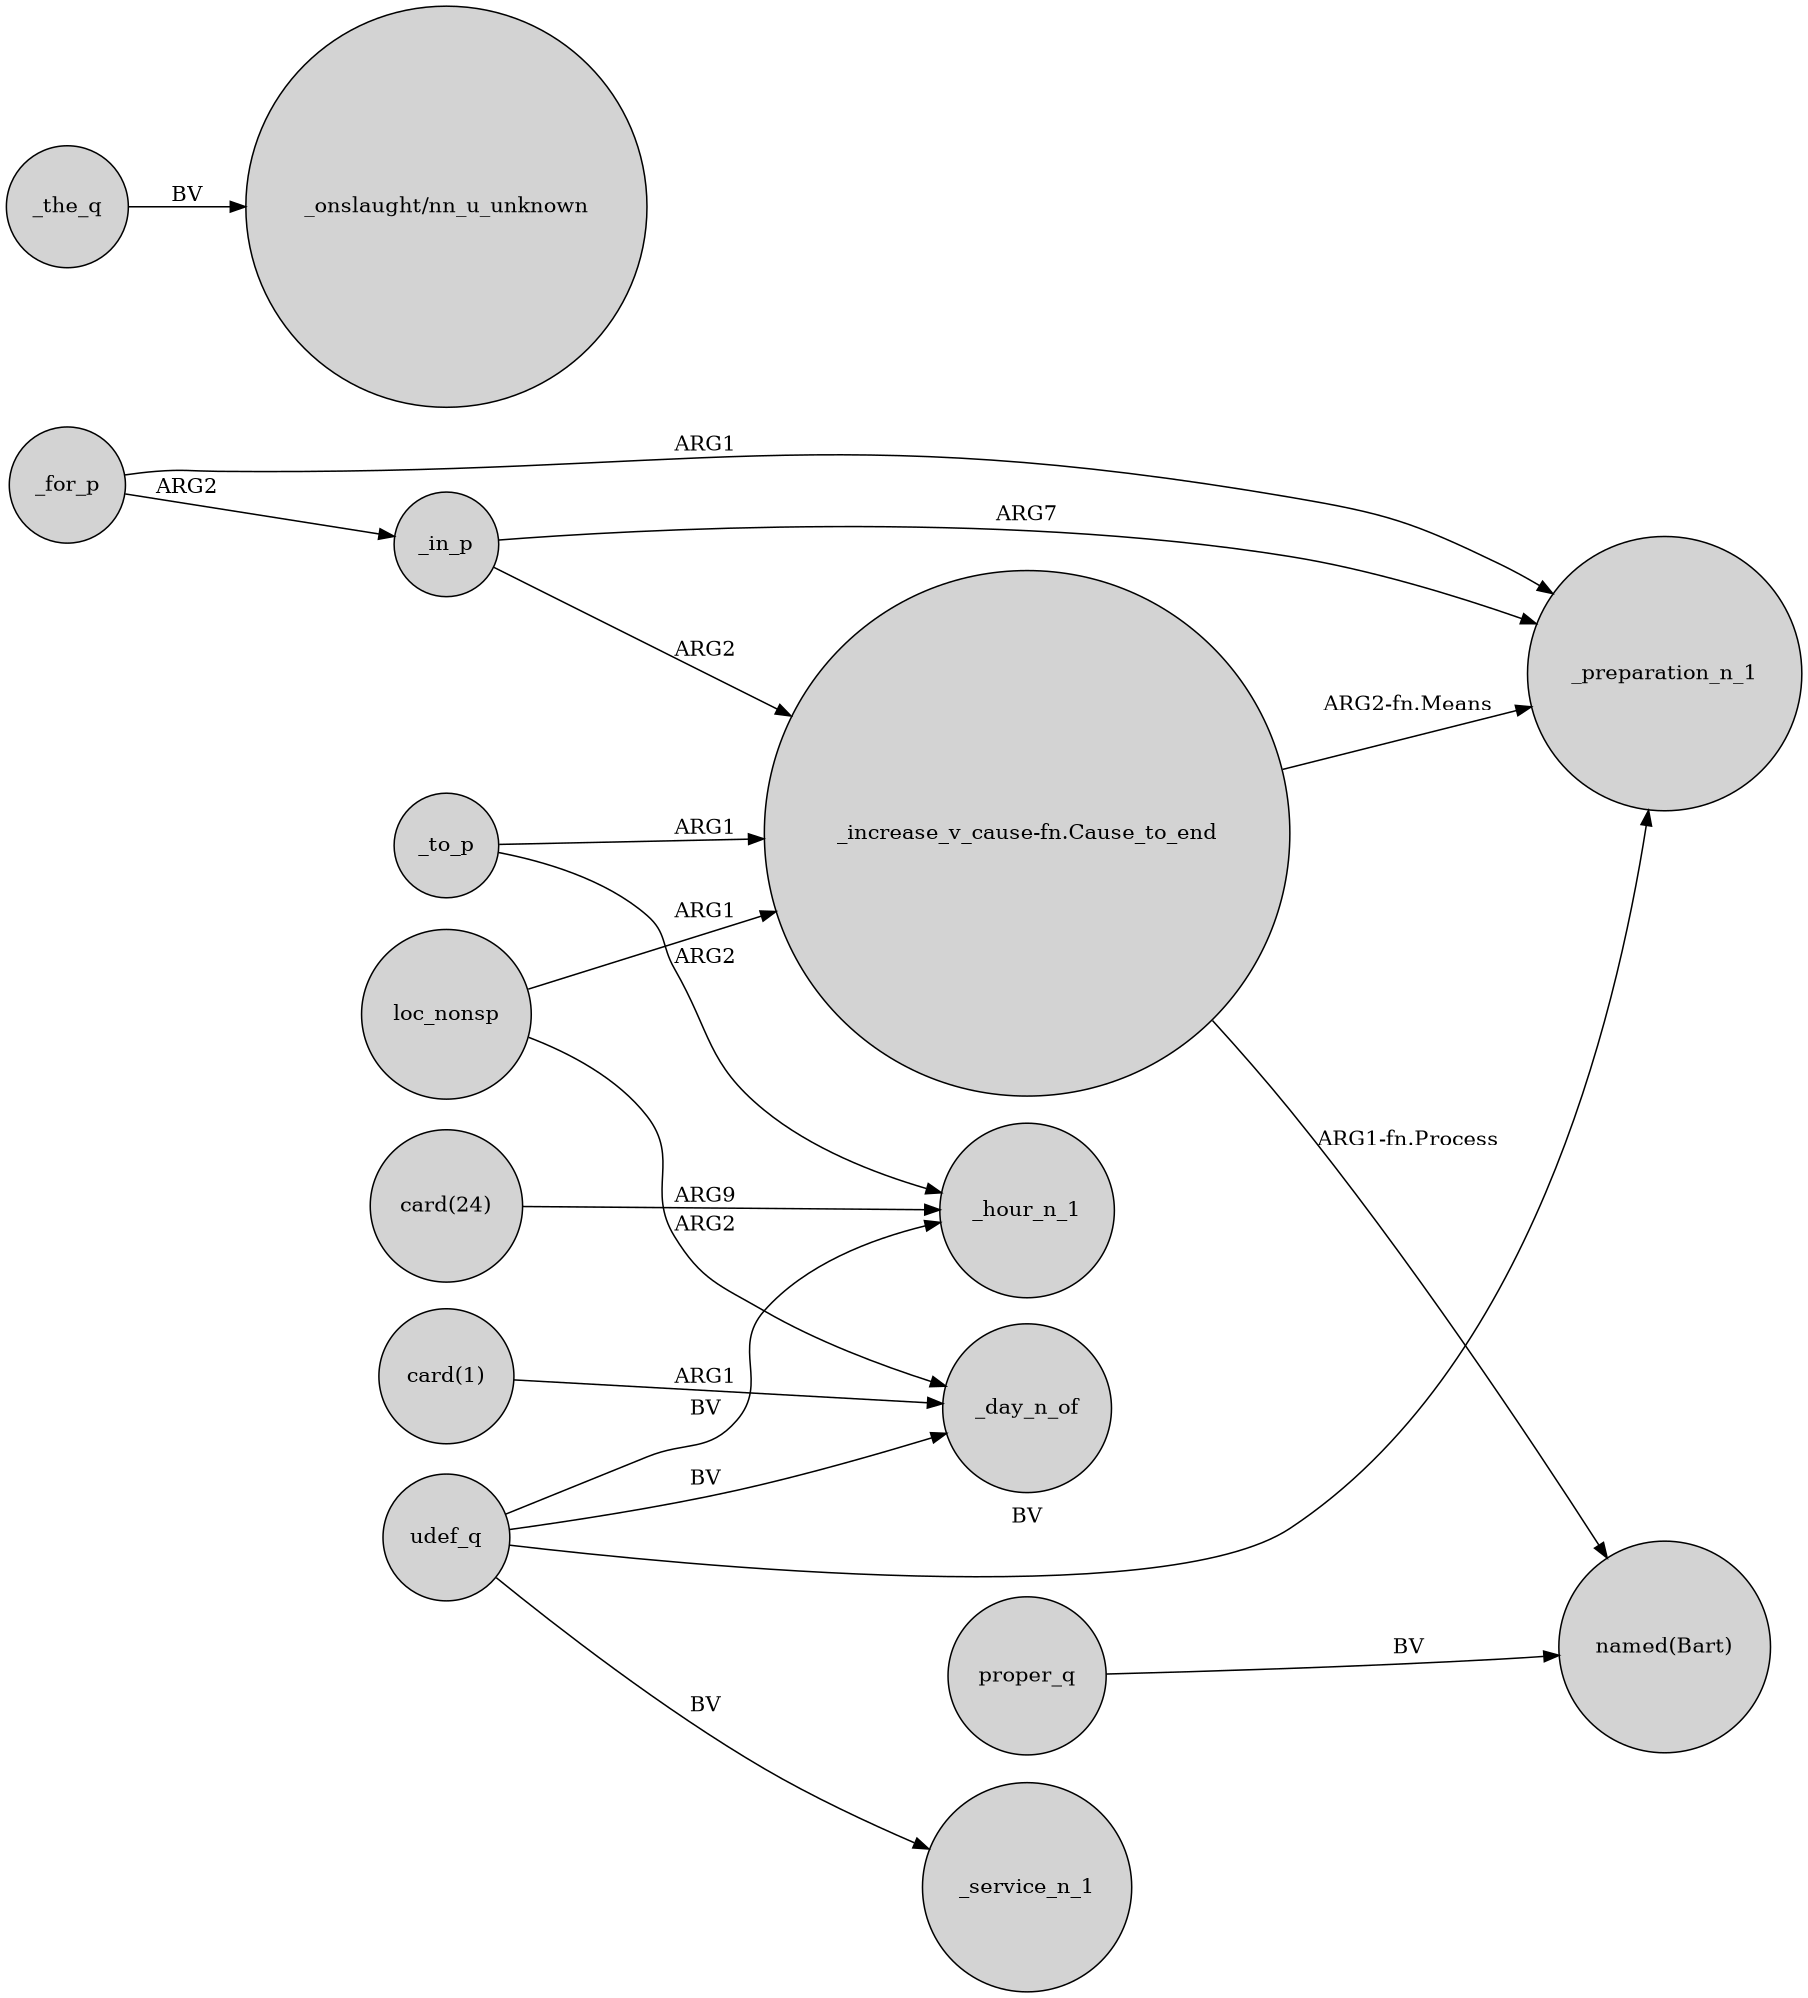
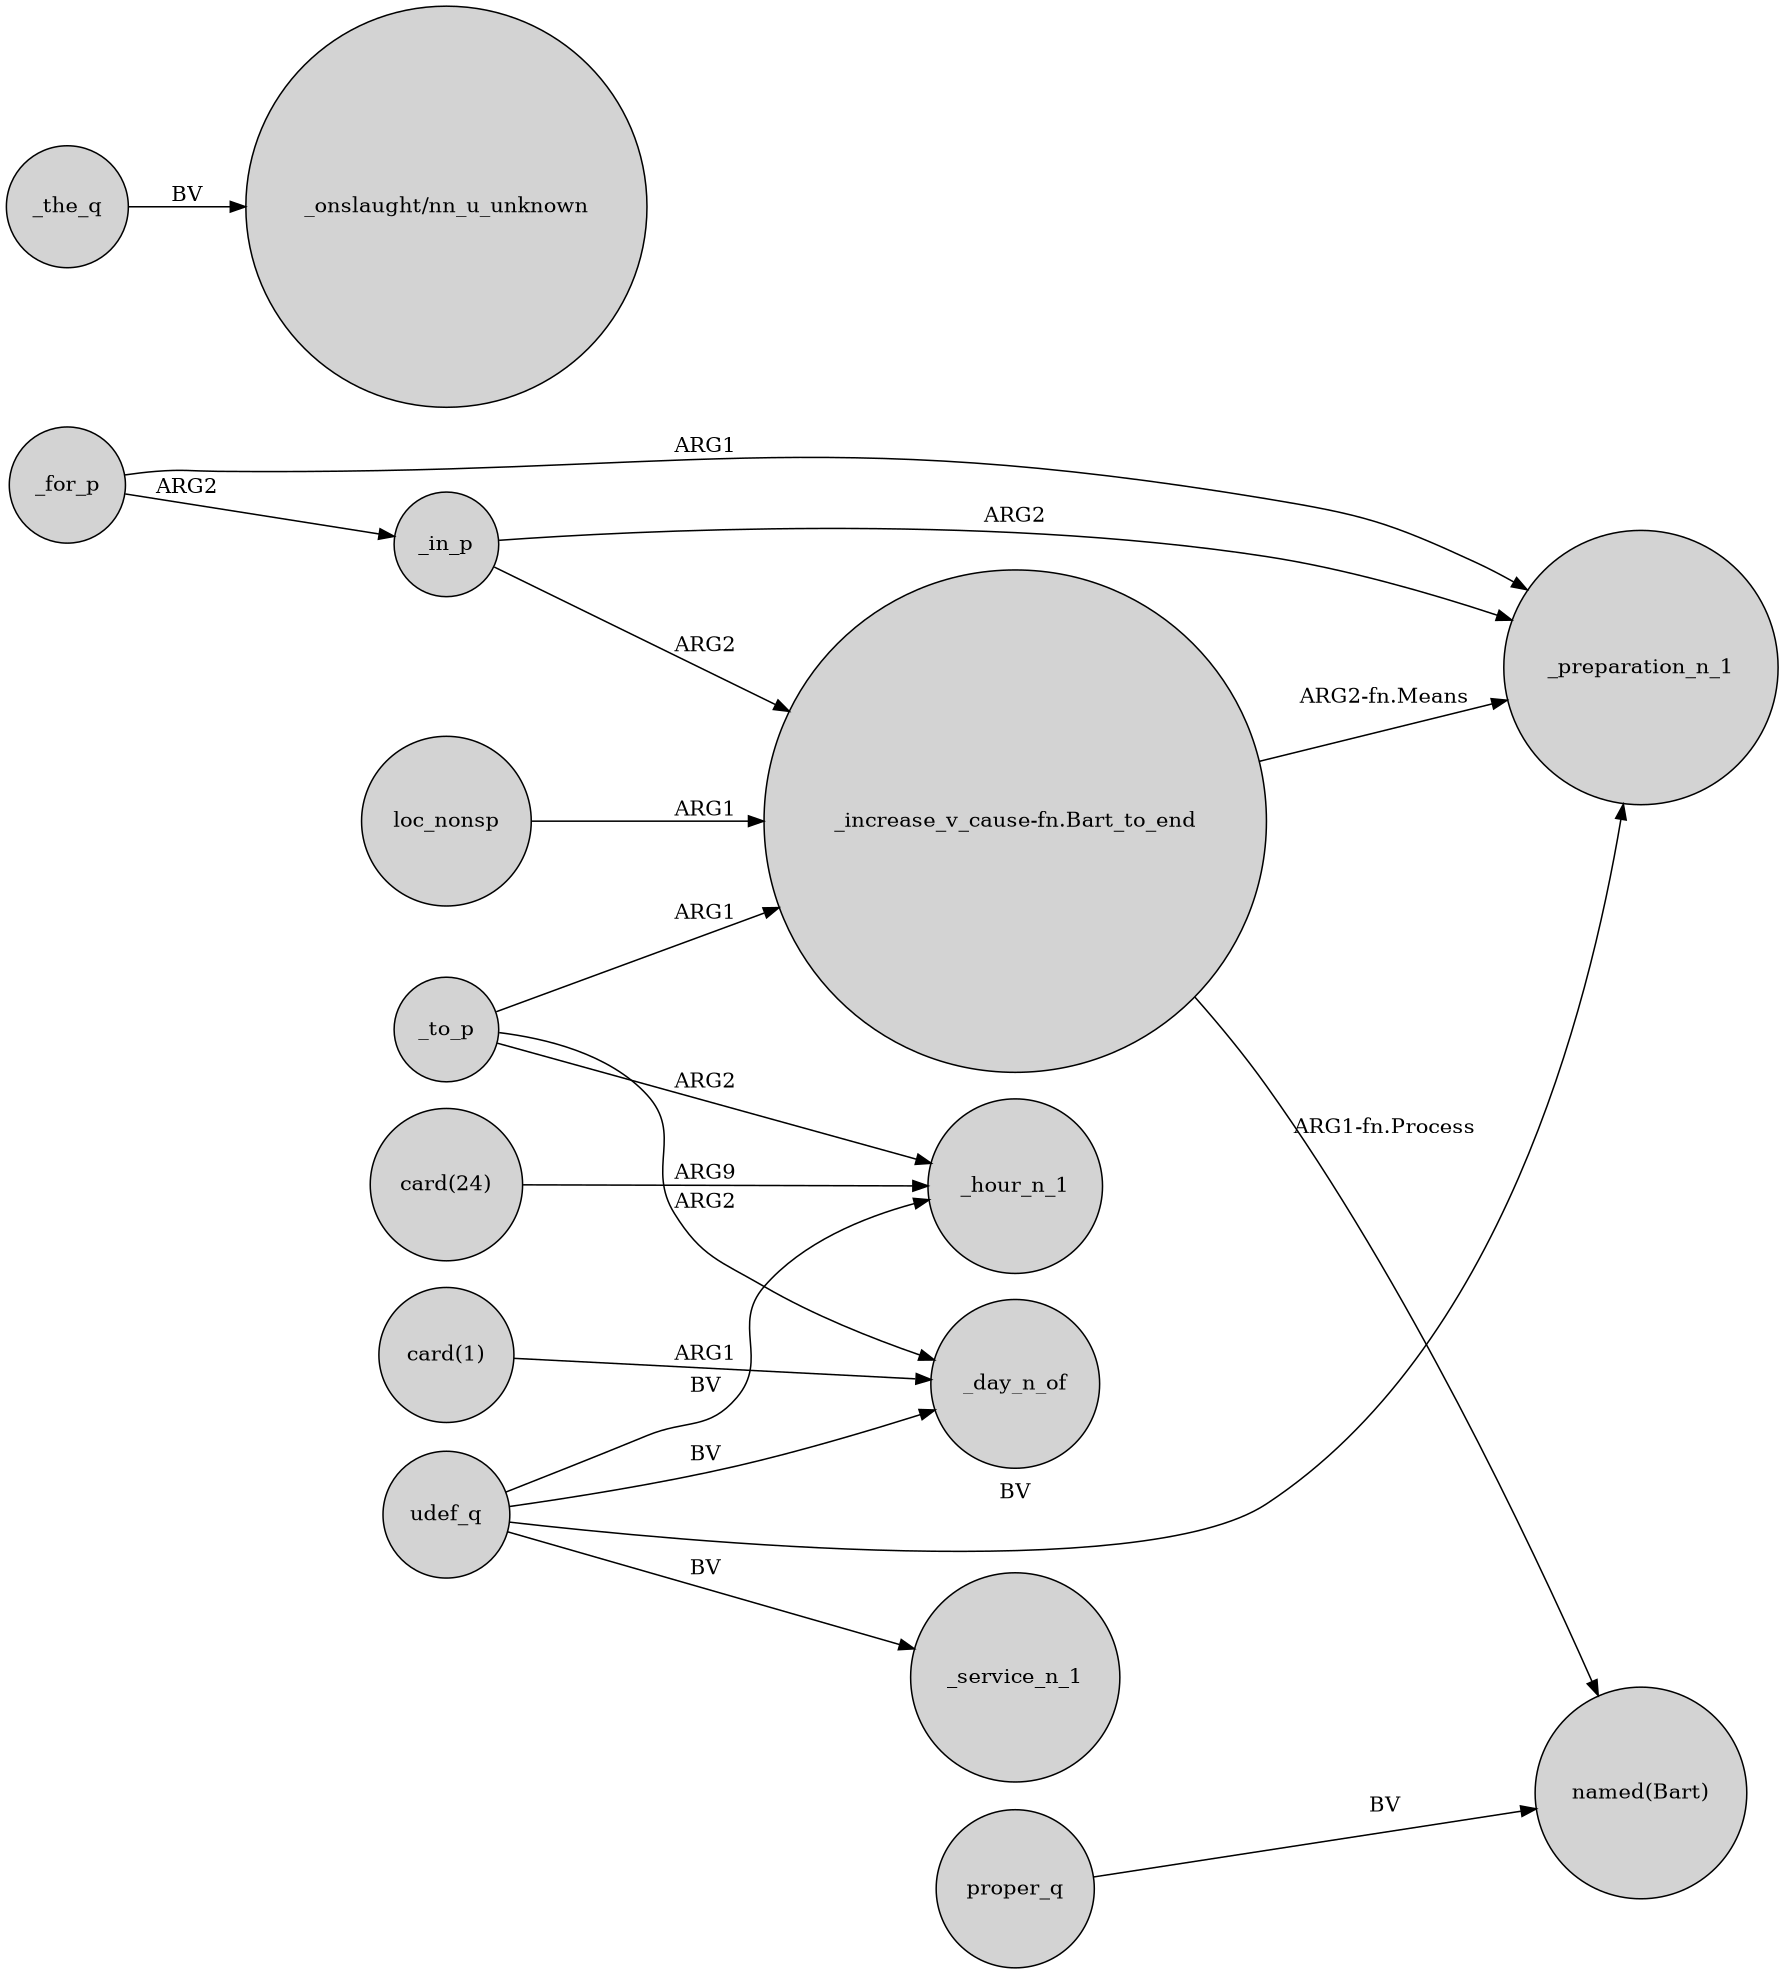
edge "_in_p" -> "_preparation_n_1": label "ARG7" -> "ARG2"
node "_increase_v_cause-fn.Cause_to_end": label "_increase_v_cause-fn.Cause_to_end" -> "_increase_v_cause-fn.Bart_to_end"
edge "loc_nonsp" -> "_day_n_of": now "_to_p" -> "_day_n_of"
